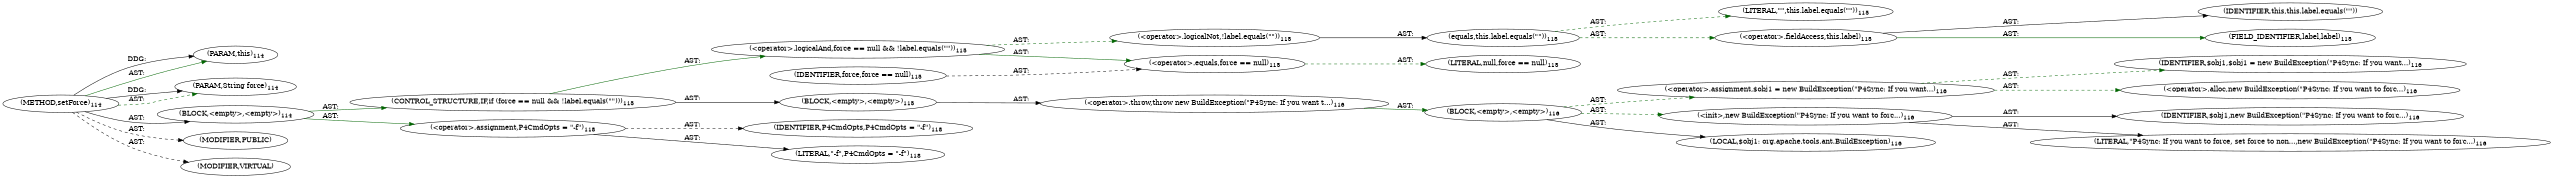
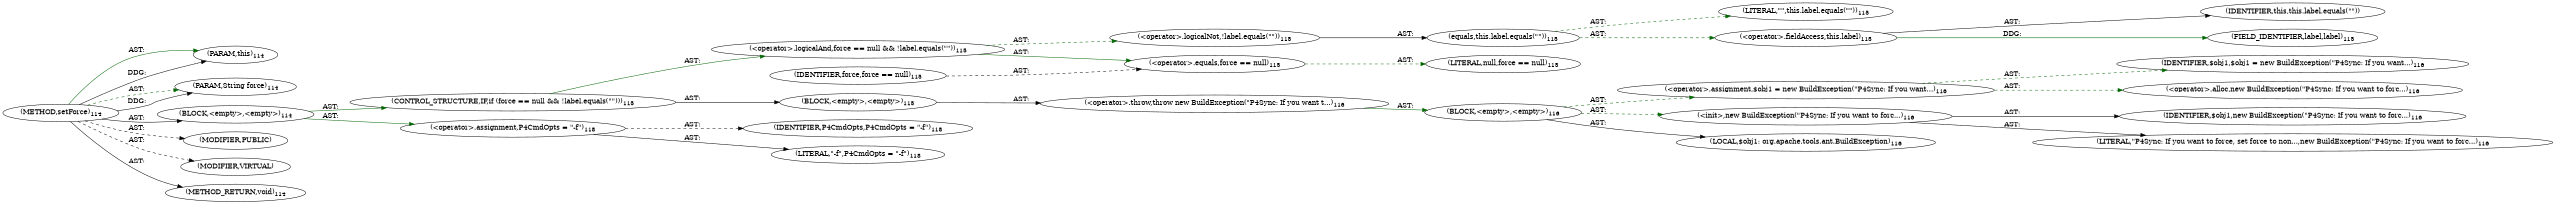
edge "(<operator>.fieldAccess,this.label)" -> "(FIELD_IDENTIFIER,label,label)": label "AST: " -> "DDG: "
node "(METHOD_RETURN,void)": added
